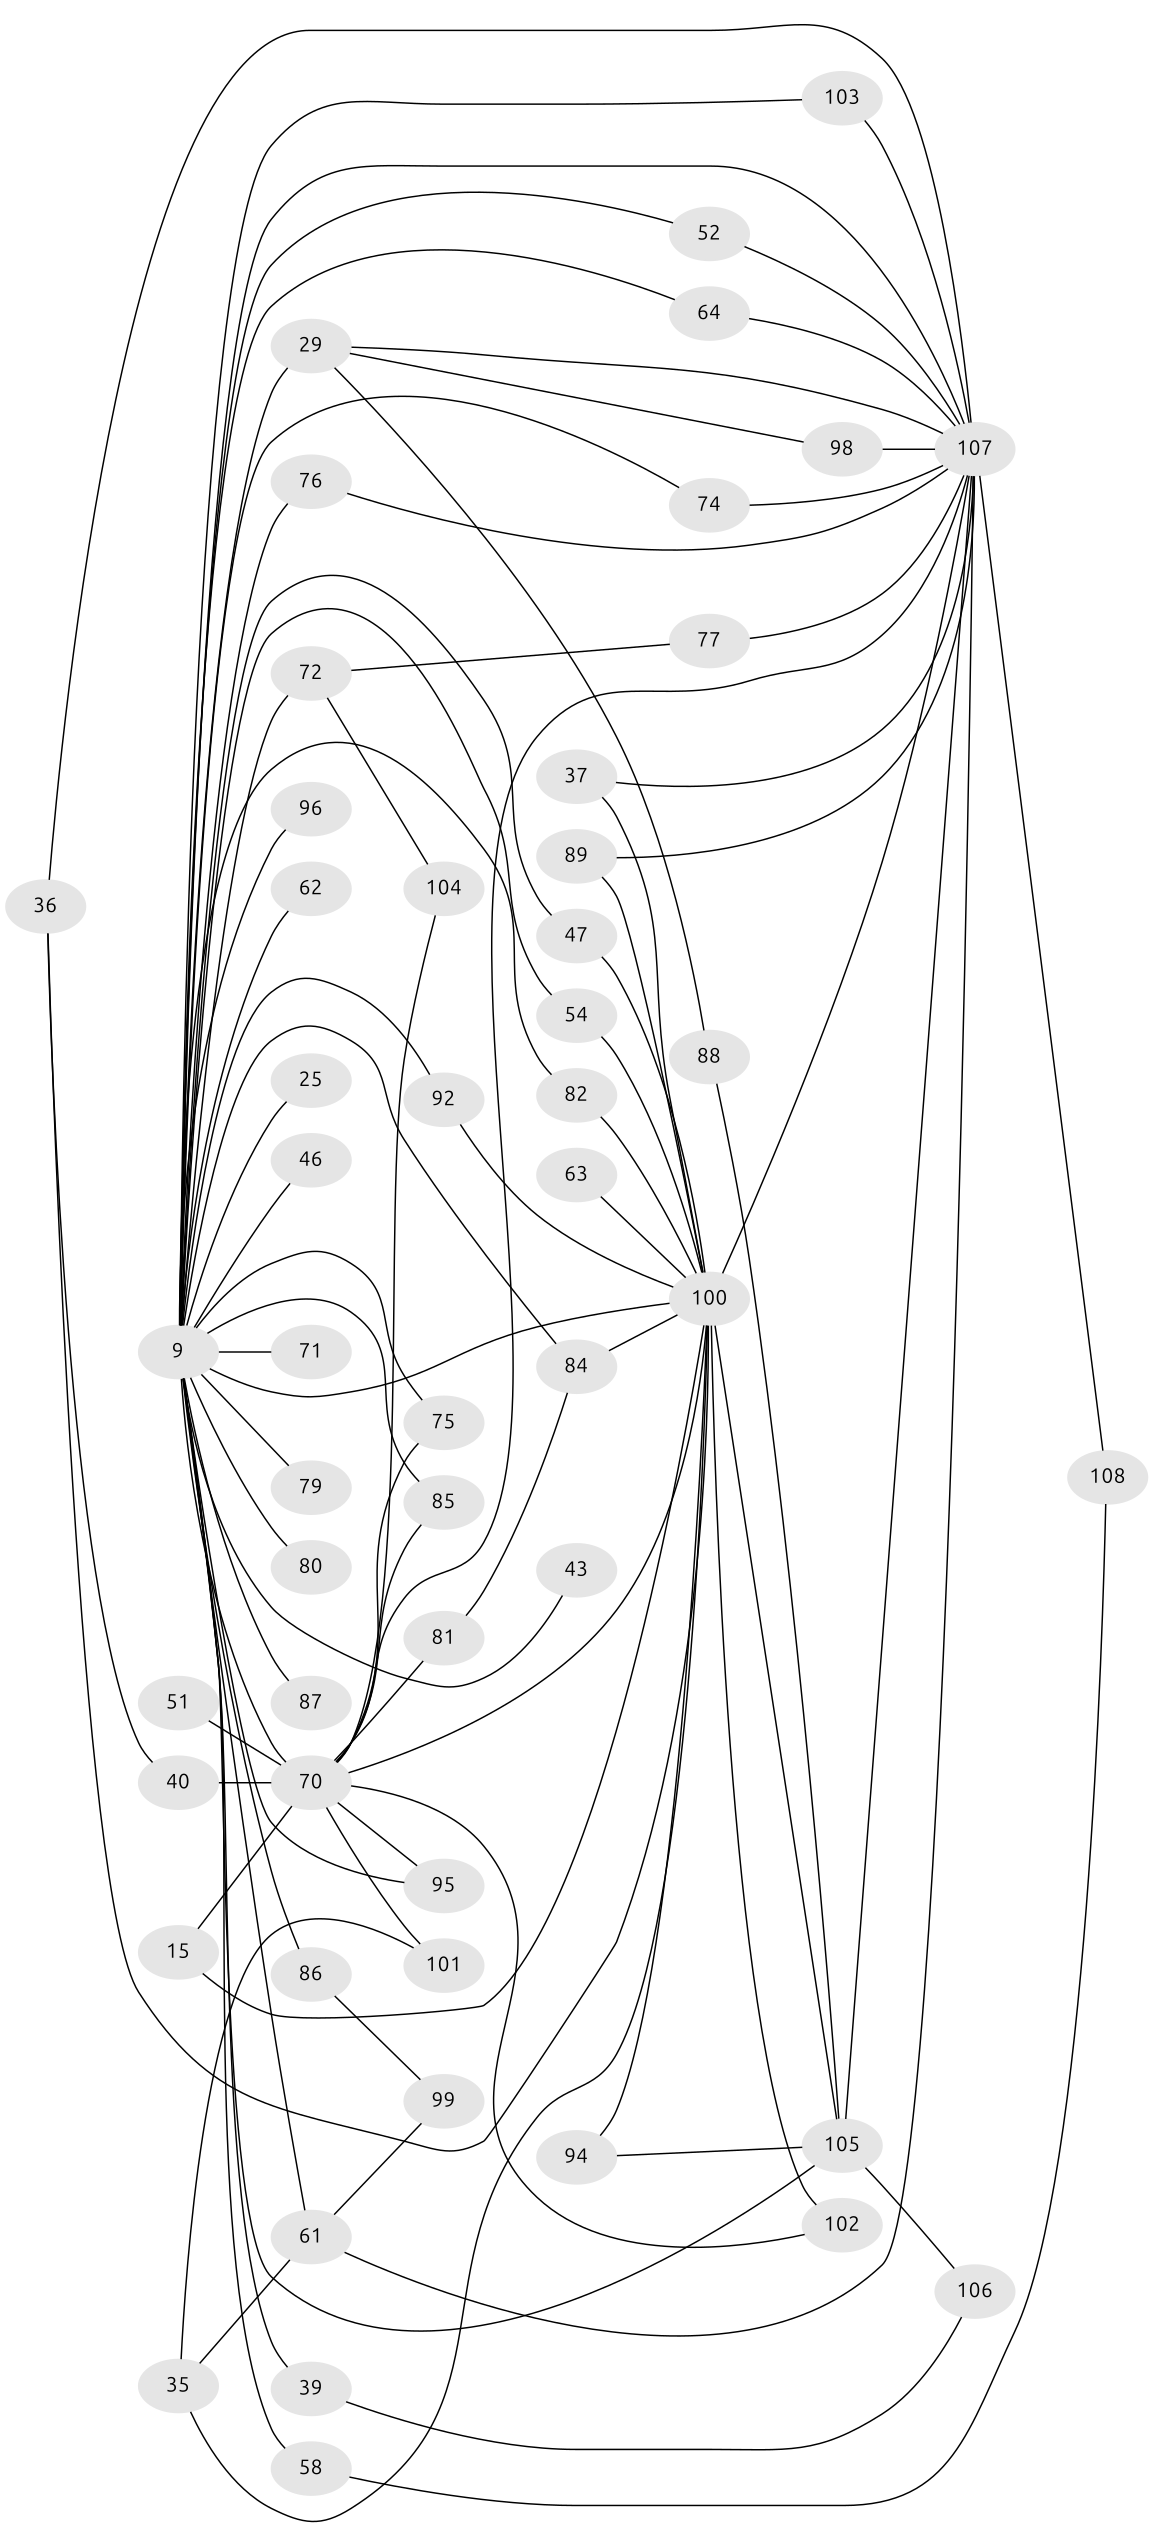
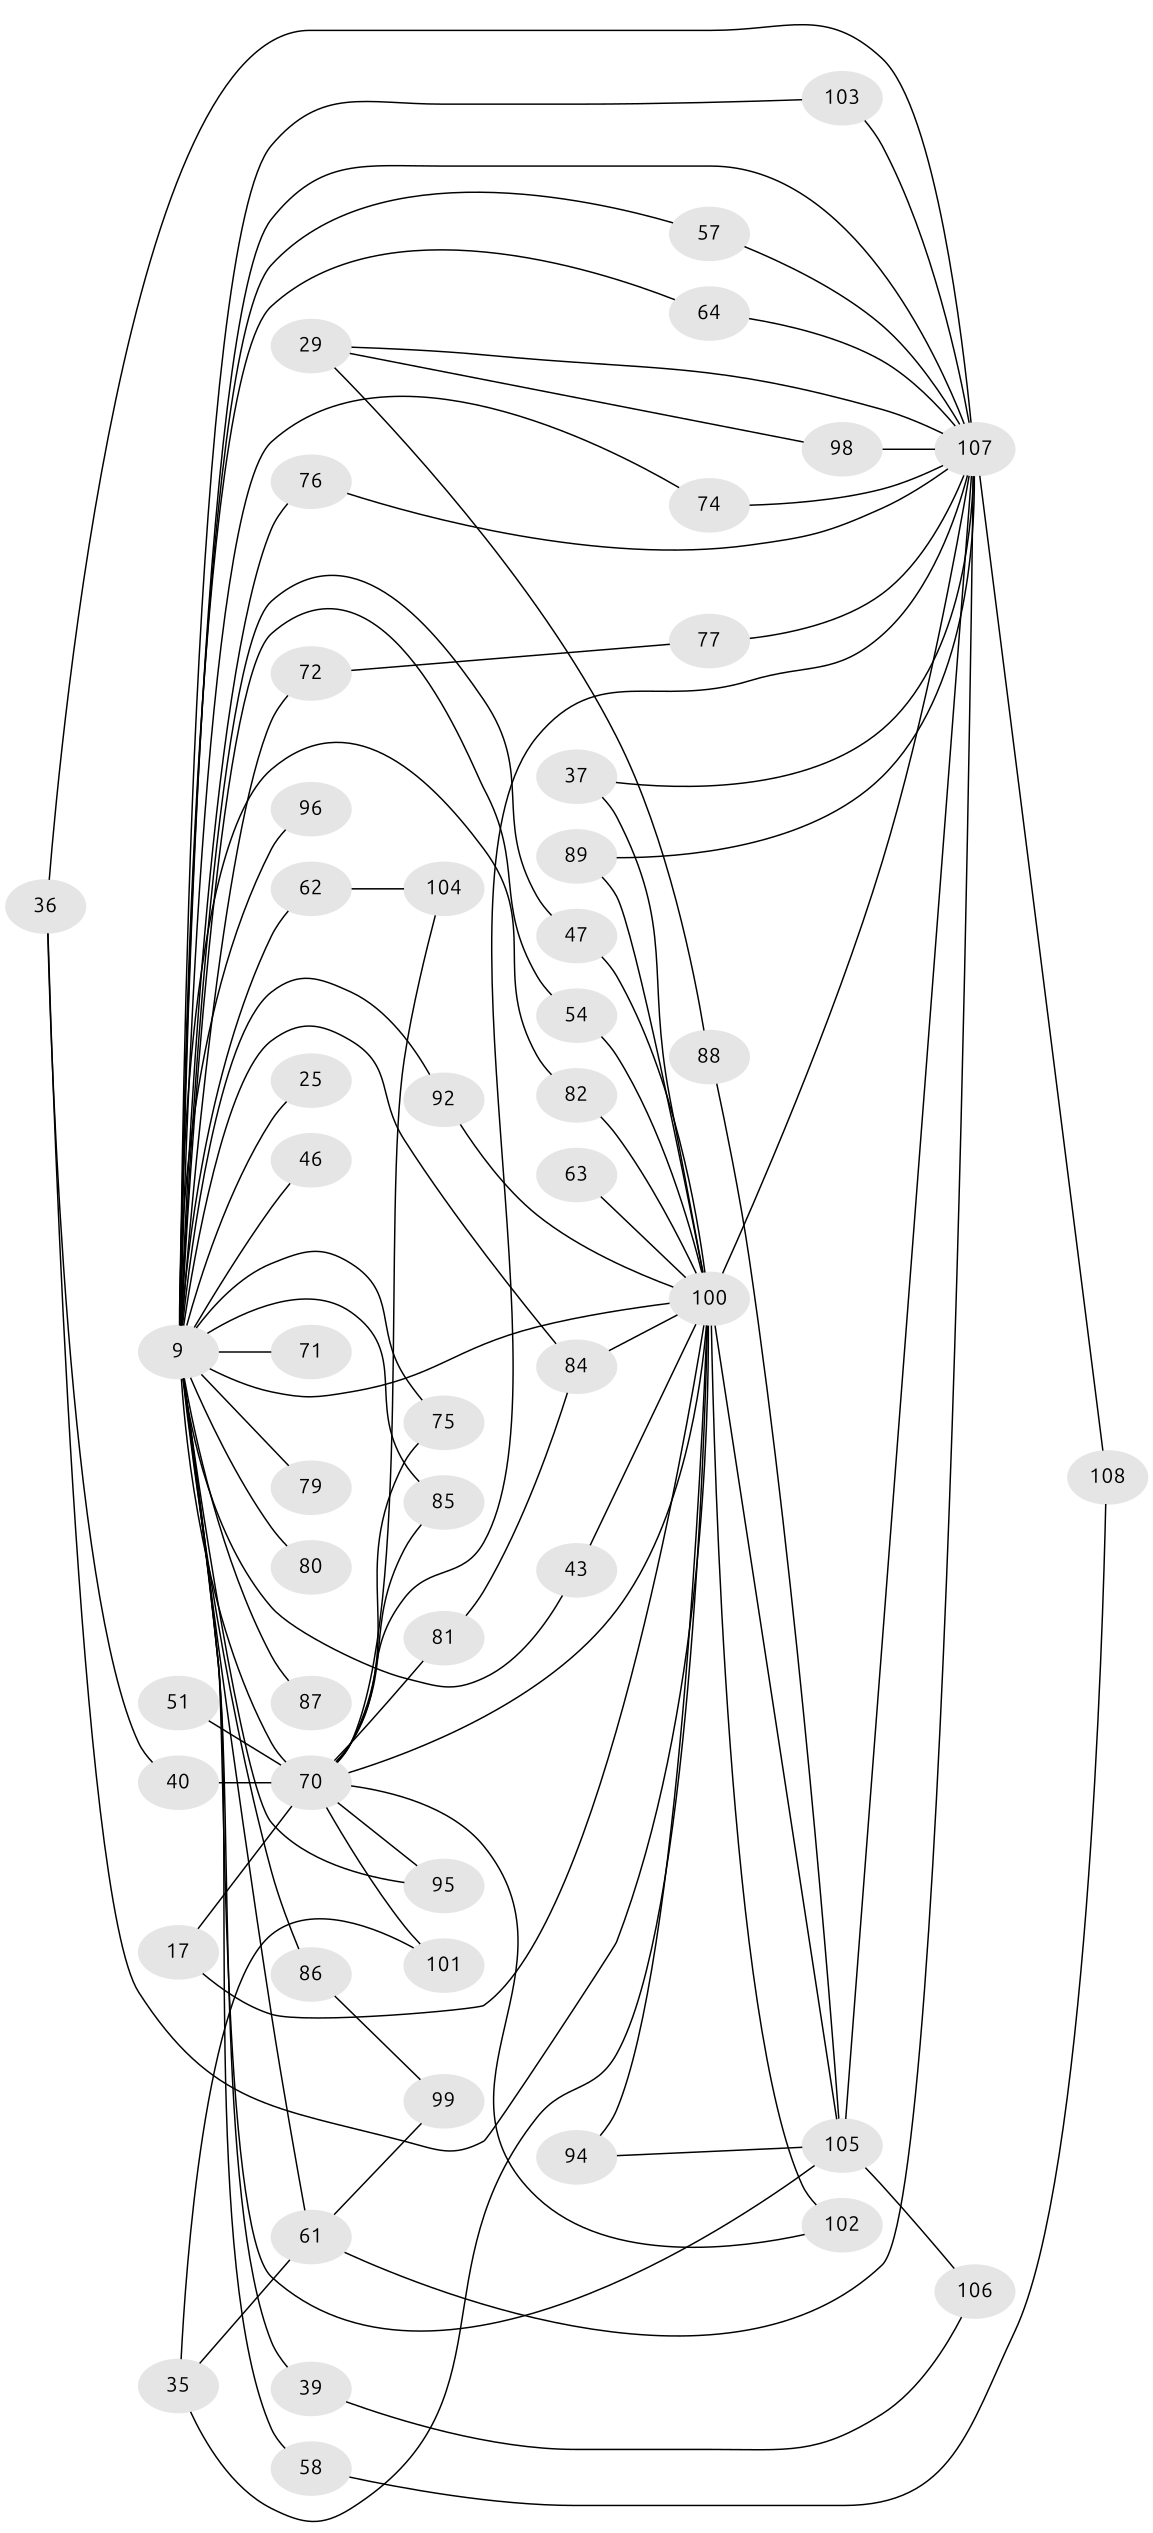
node "52": label "52" -> "57"
edge "72" -- "104": now "62" -- "104"
edge "29" -- "9": removed
edge "100" -- "43": added
node "15": label "15" -> "17"
